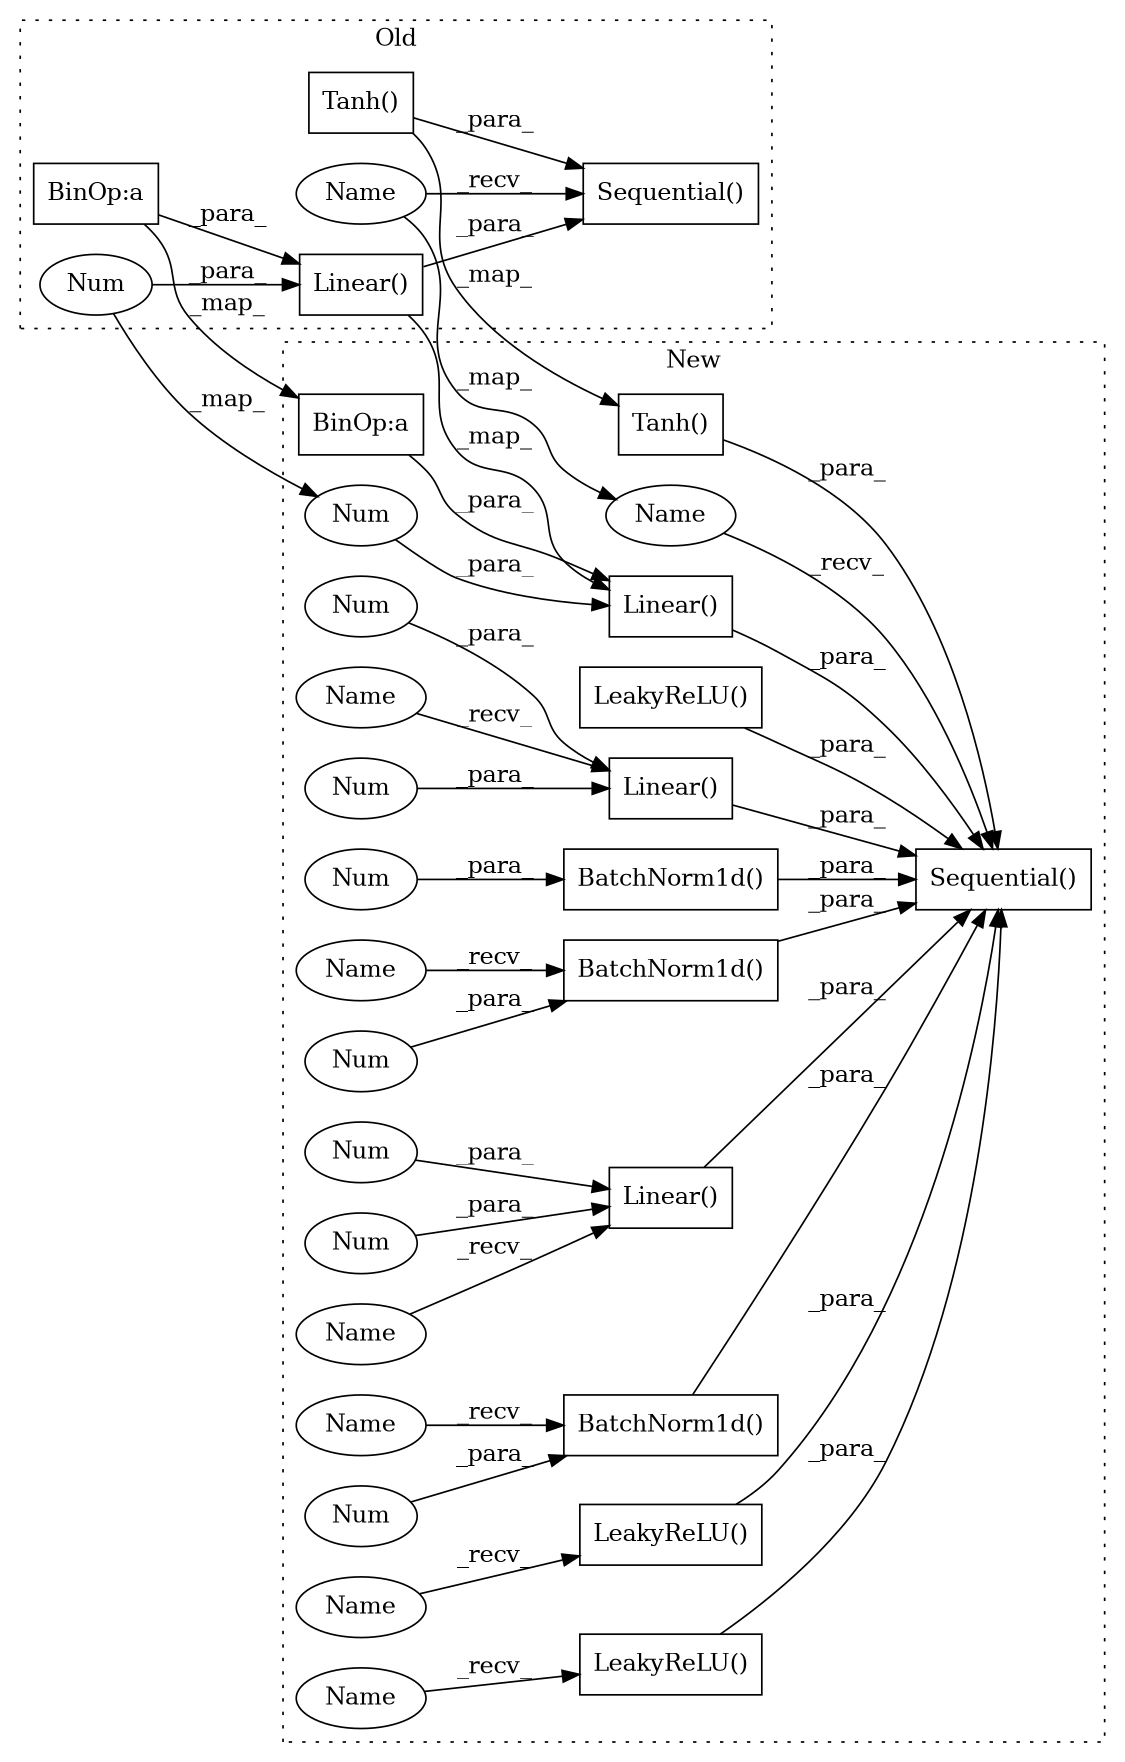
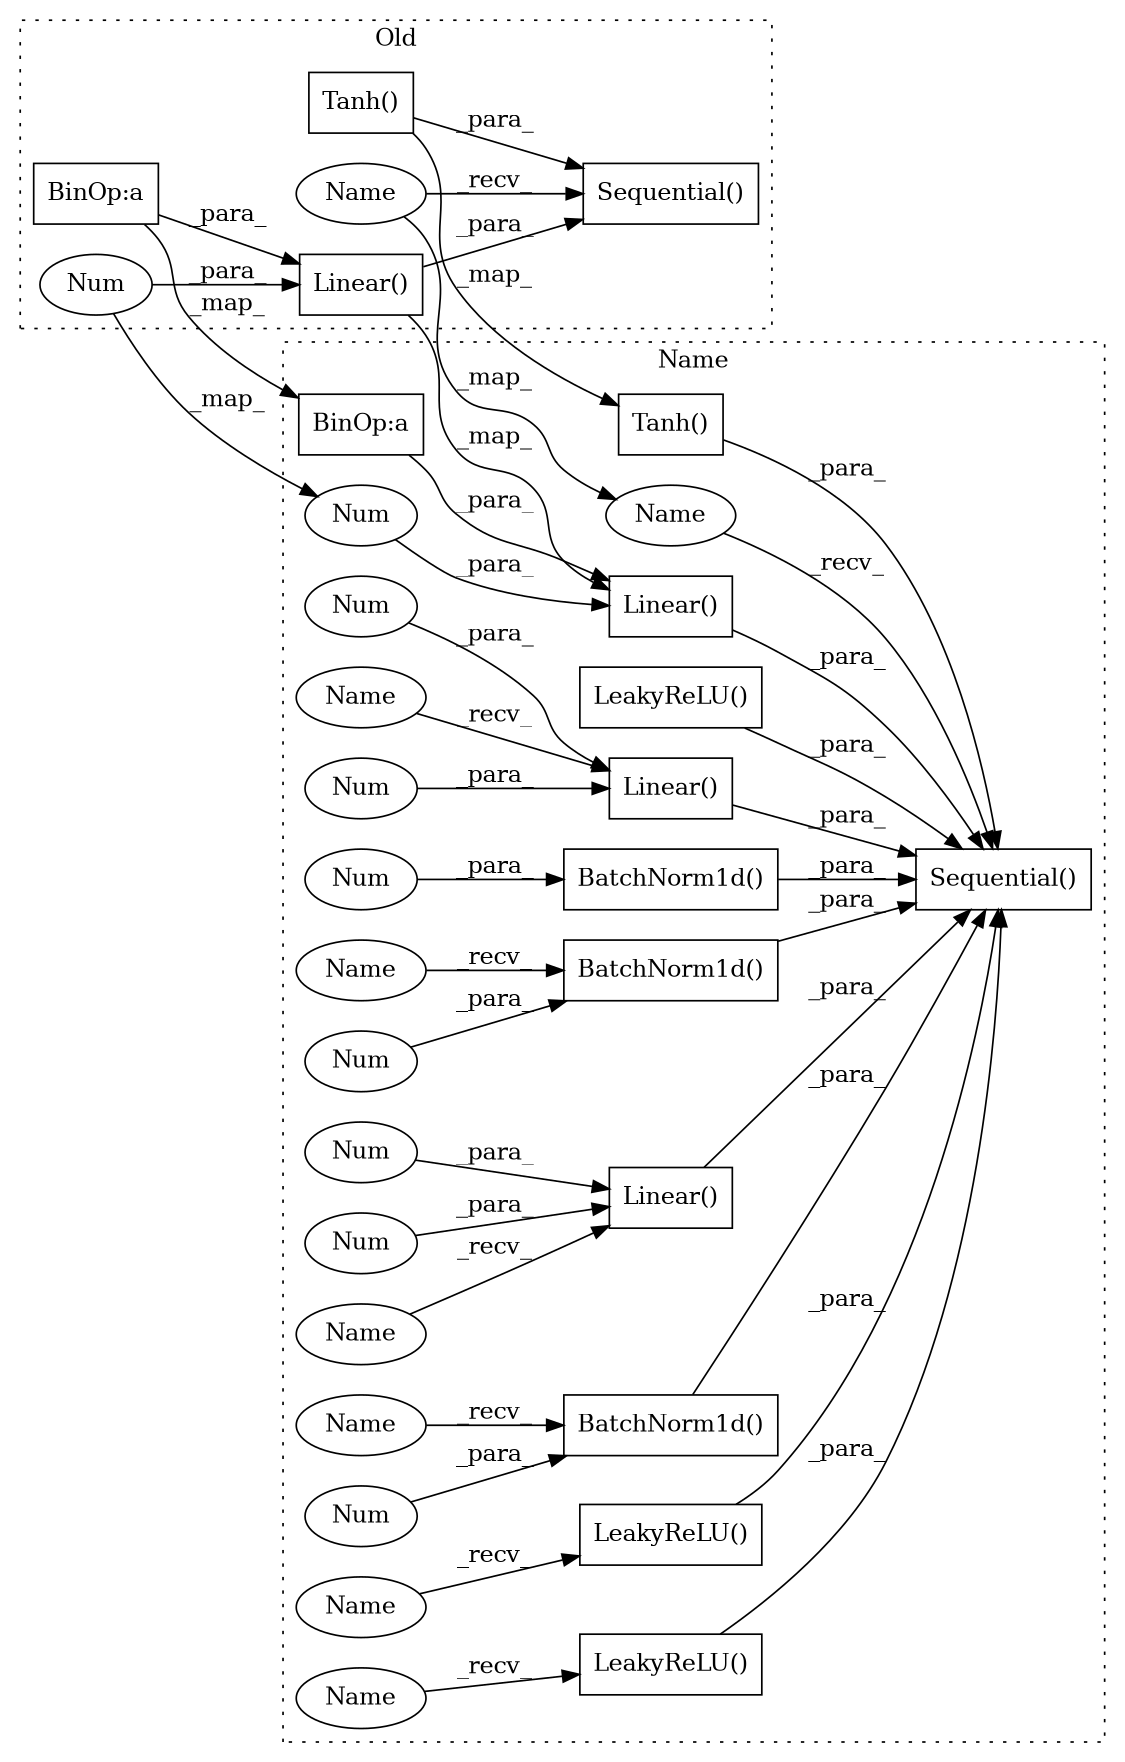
cluster "New": label "New" -> "Name"
